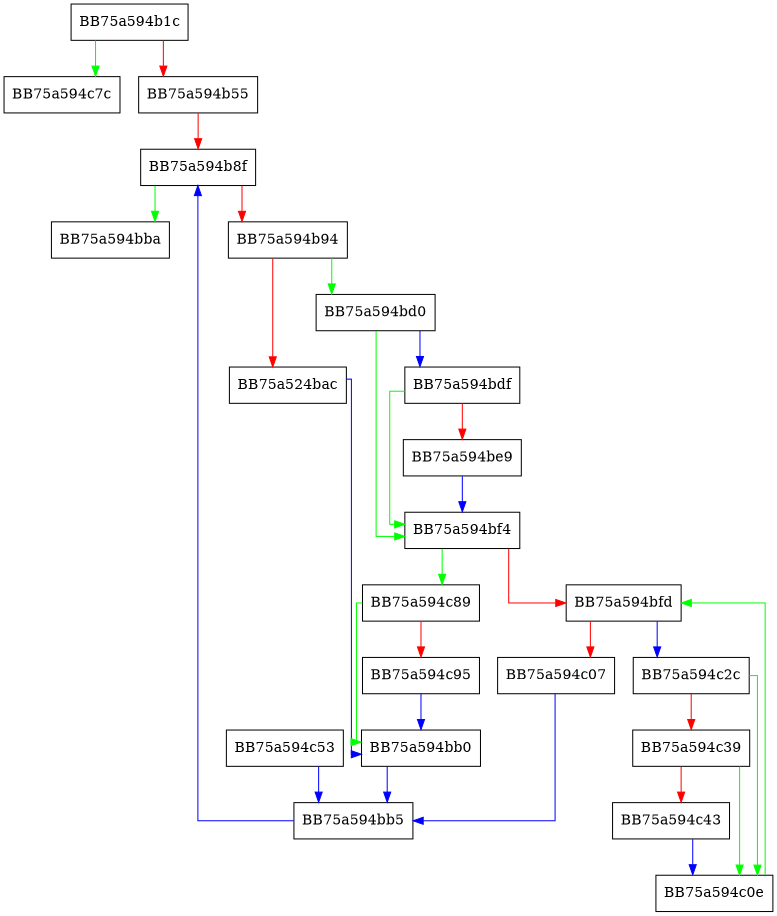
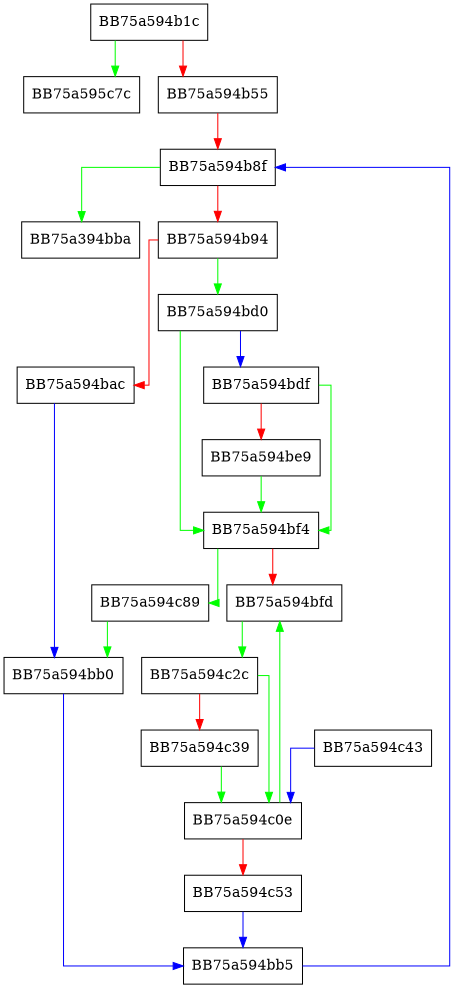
node "BB75a594c7c": label "BB75a594c7c" -> "BB75a595c7c"
node "BB75a594bba": label "BB75a594bba" -> "BB75a394bba"
node "BB75a524bac": label "BB75a524bac" -> "BB75a594bac"
edge "BB75a594be9" -> "BB75a594bf4": color blue -> green
edge "BB75a594bfd" -> "BB75a594c2c": color blue -> green
node "BB75a594c95": removed
node "BB75a594c07": removed
edge "BB75a594c39" -> "BB75a594c43": removed
edge "BB75a594c0e" -> "BB75a594c53": added
